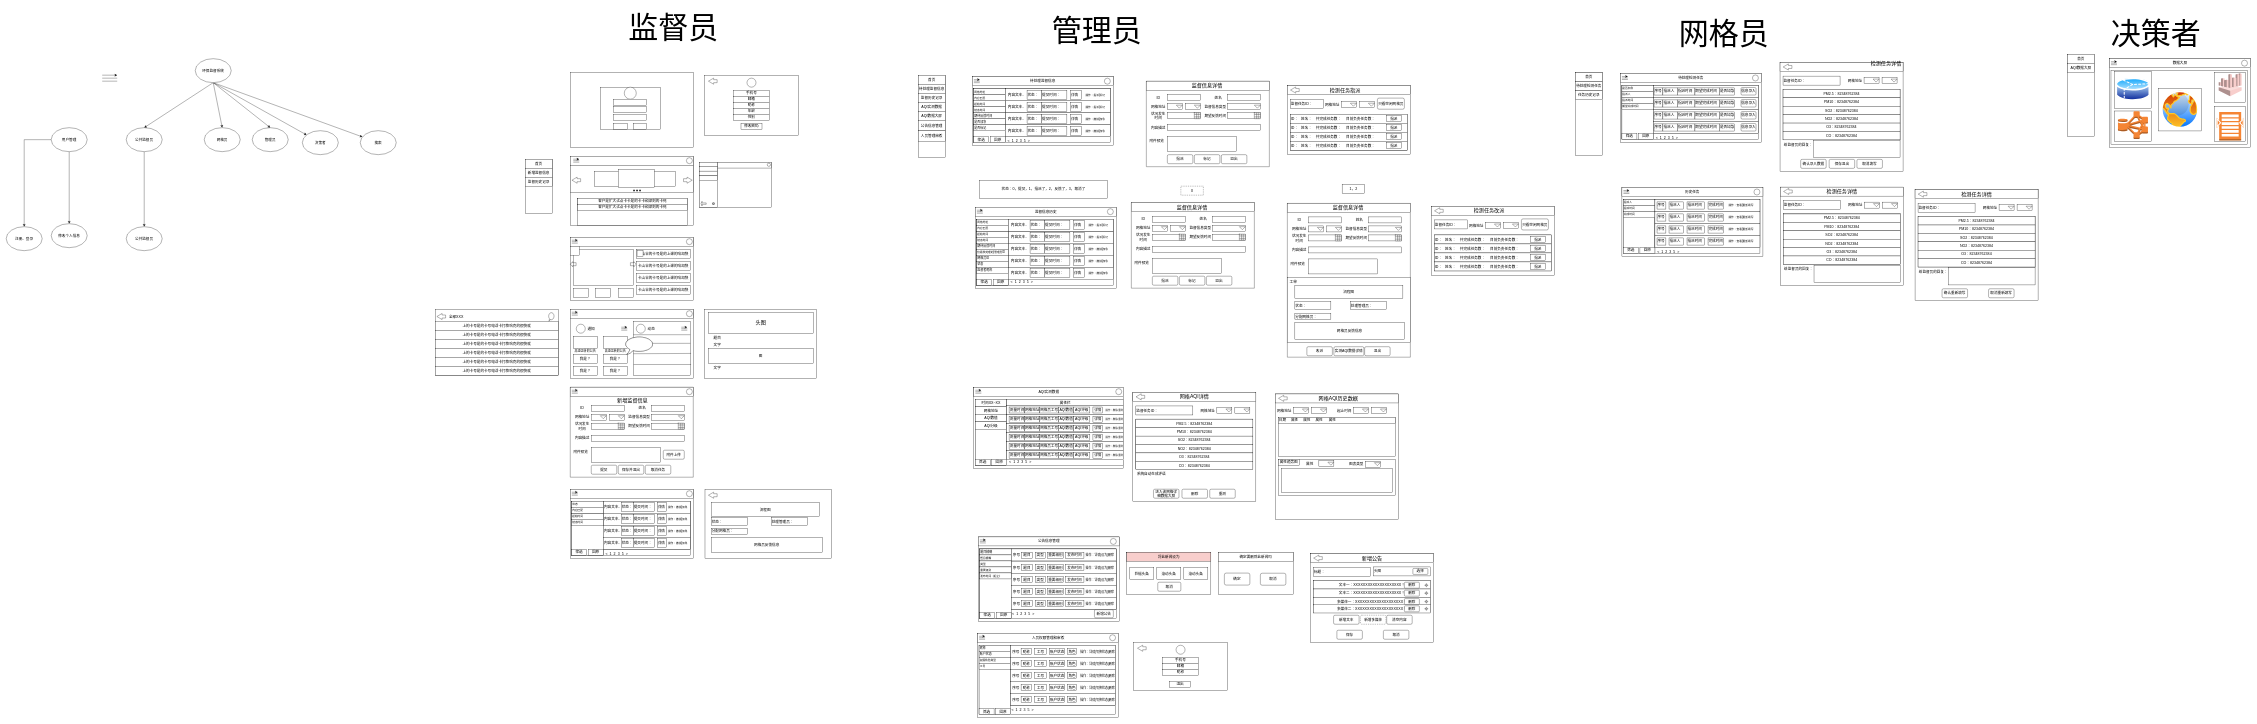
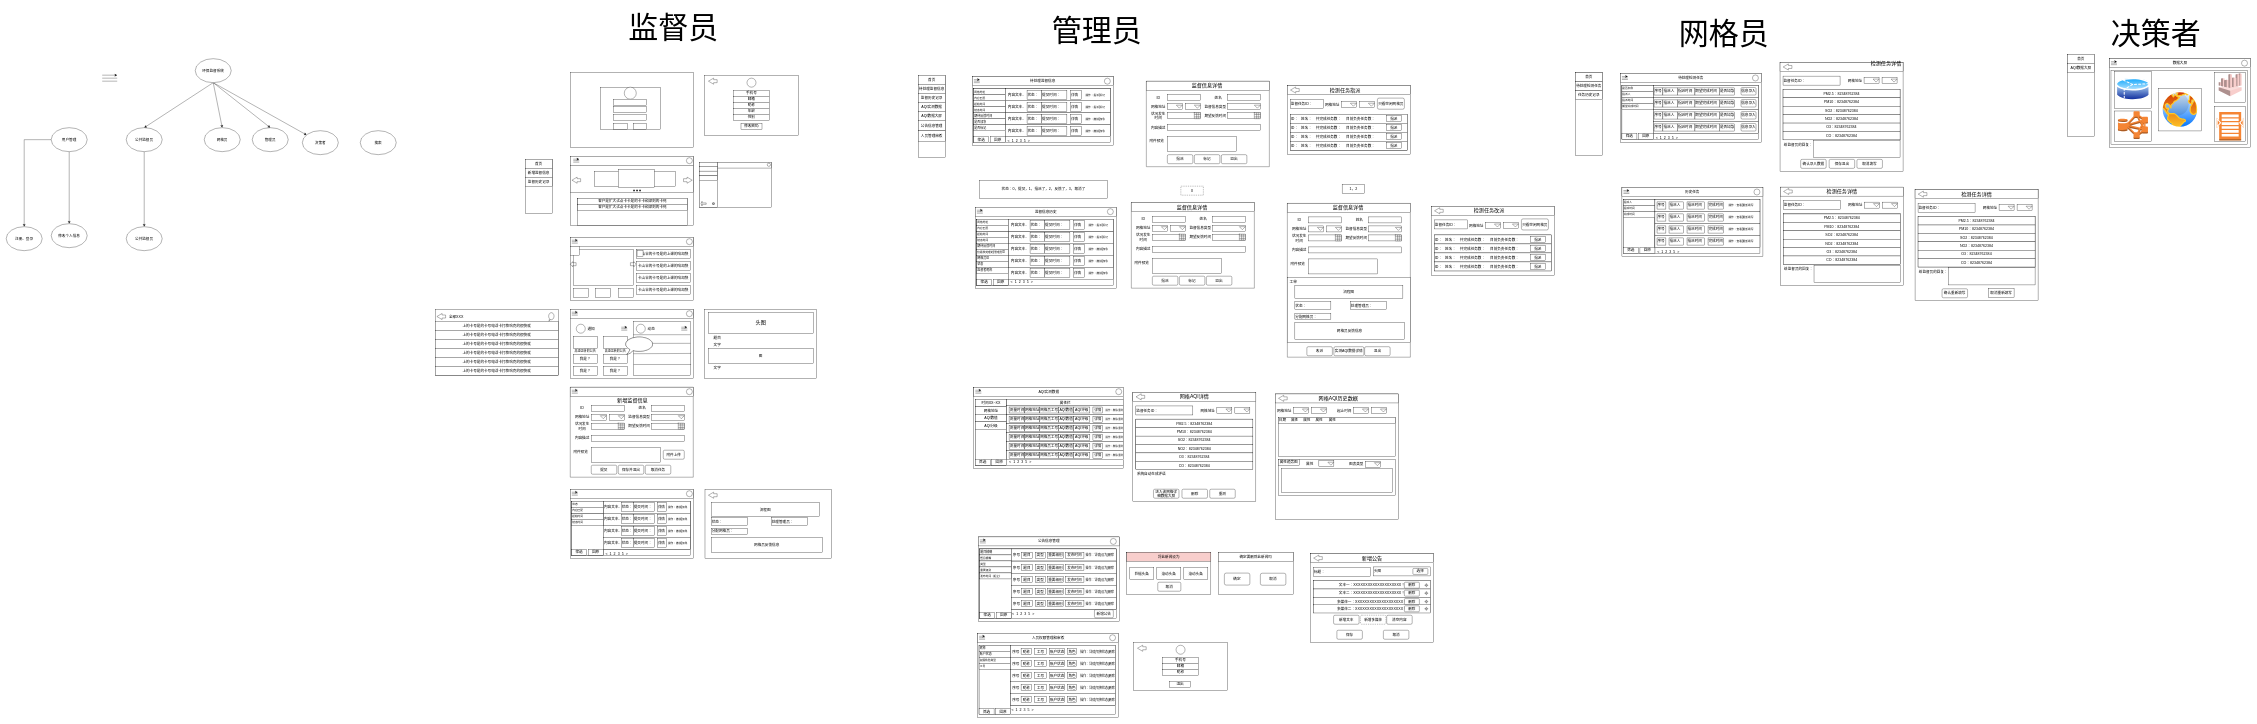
edge "环保监督系统" -> "搜索": removed
node "取消重新填写": shape rounded rectangle -> rectangle
